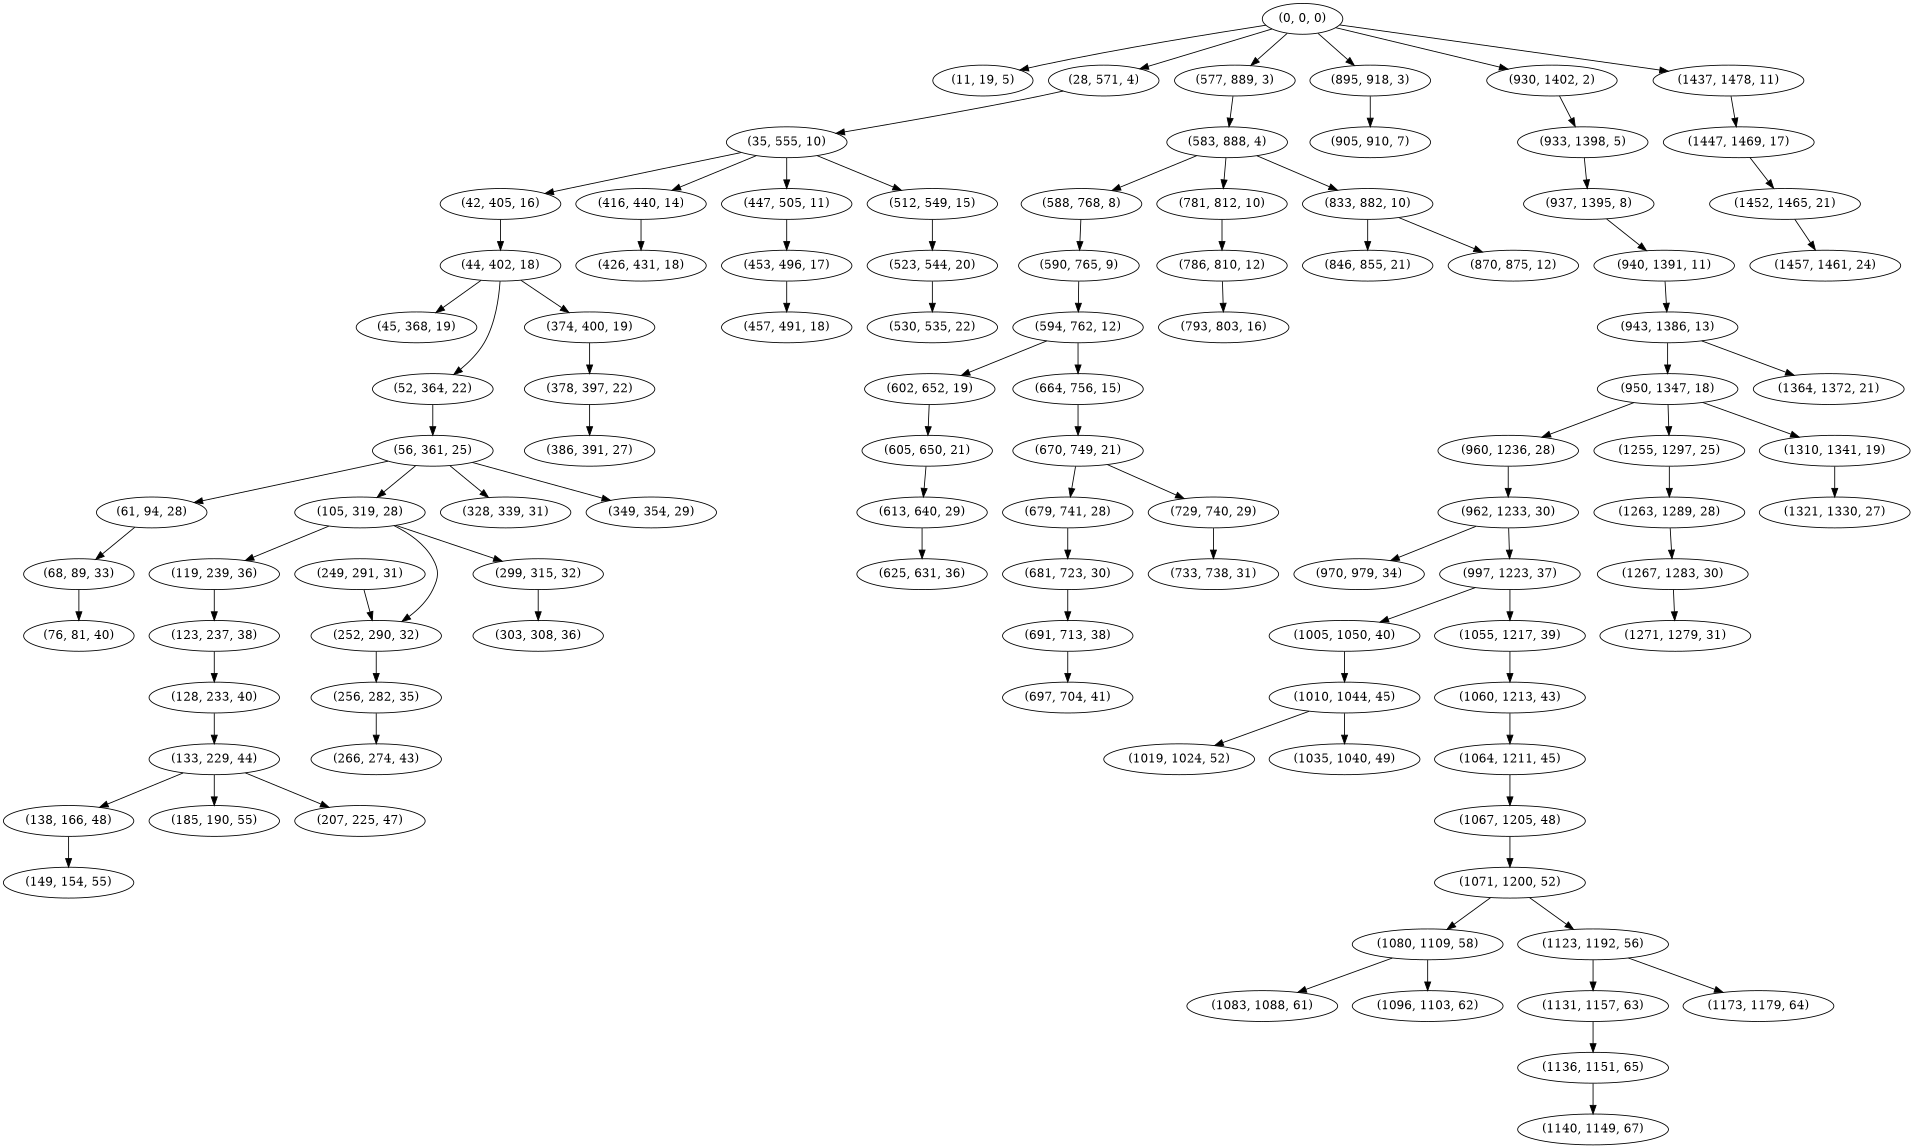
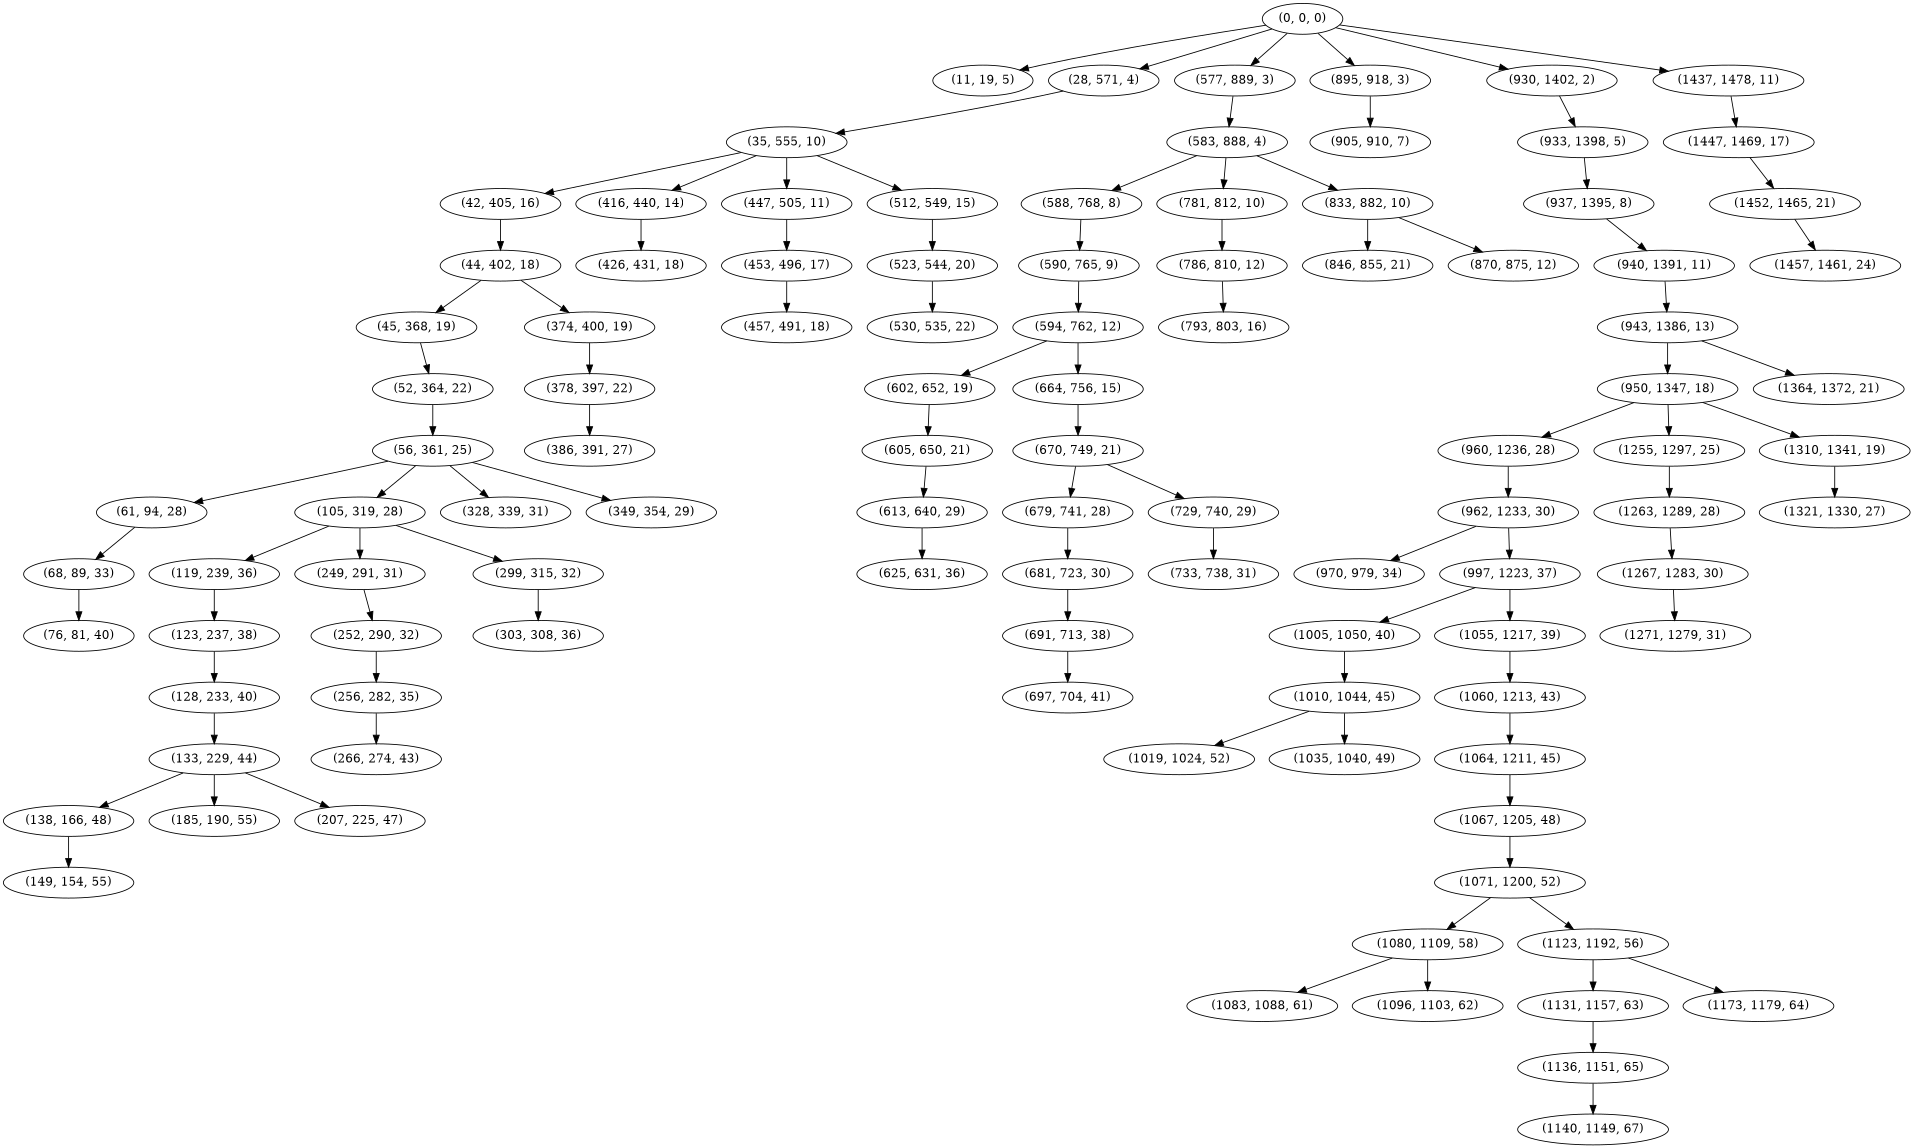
edge "(44, 402, 18)" -> "(52, 364, 22)": now "(45, 368, 19)" -> "(52, 364, 22)"
edge "(105, 319, 28)" -> "(252, 290, 32)": now "(105, 319, 28)" -> "(249, 291, 31)"
